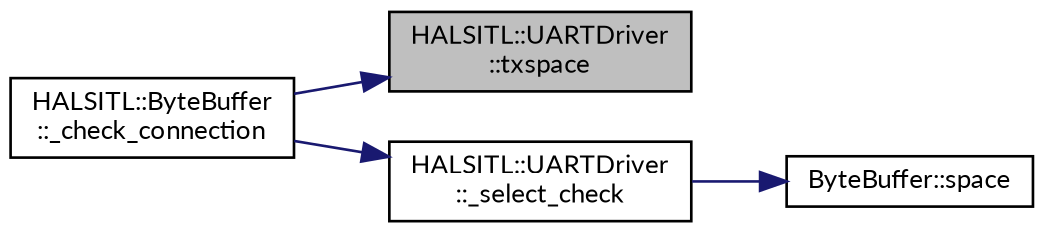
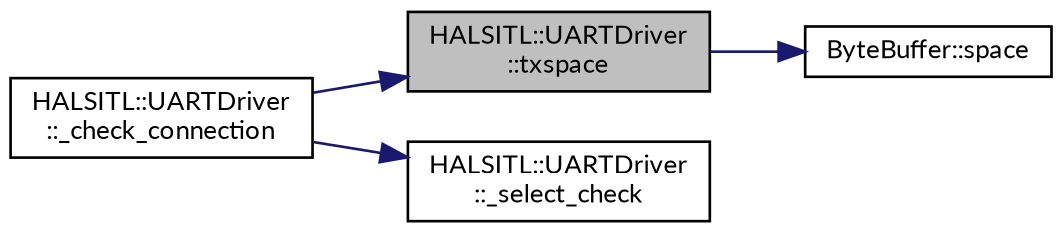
node "HALSITL::ByteBuffer ::_check_connection": label "HALSITL::ByteBuffer ::_check_connection" -> "HALSITL::UARTDriver ::_check_connection"
edge "HALSITL::UARTDriver ::_select_check" -> "ByteBuffer::space": now "HALSITL::UARTDriver ::txspace" -> "ByteBuffer::space"
